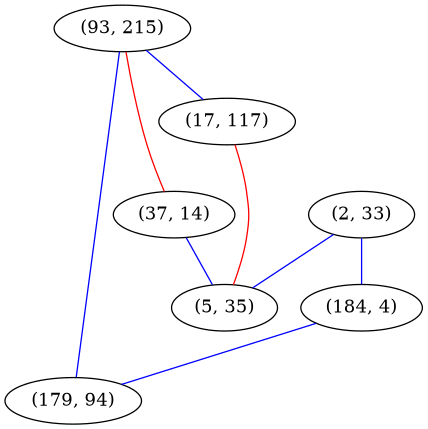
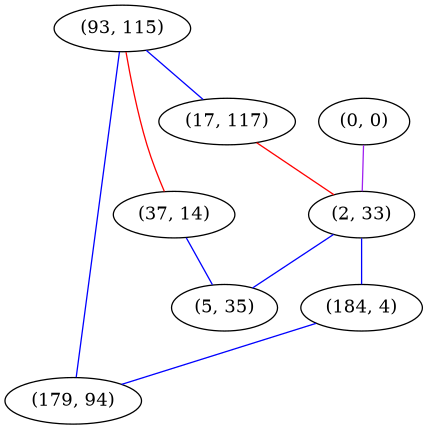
node "(93, 215)": label "(93, 215)" -> "(93, 115)"
node "(0, 0)": added
edge "(17, 117)" -- "(5, 35)": now "(17, 117)" -- "(2, 33)"
